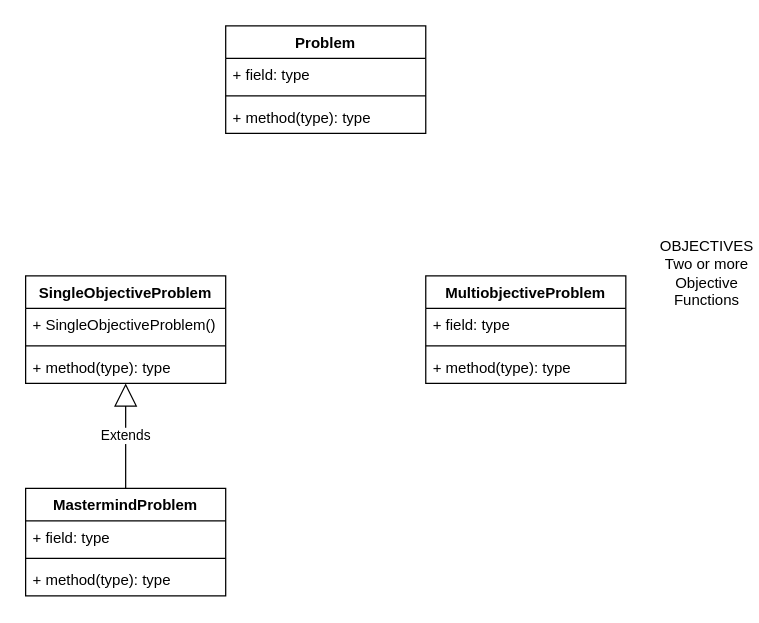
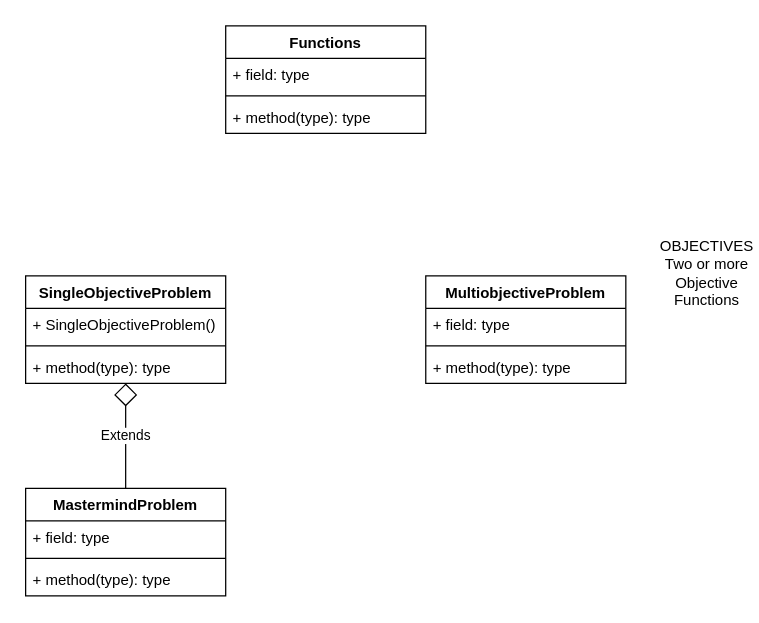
node "Problem": label "Problem" -> "Functions"
edge "MastermindProblem" -> "SingleObjectiveProblem": arrowhead block -> diamond
